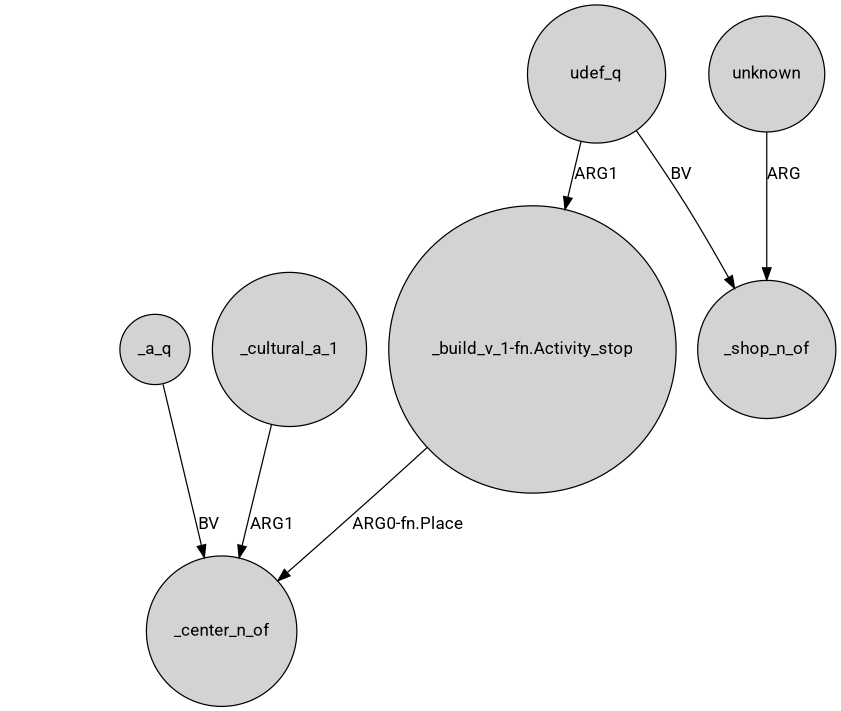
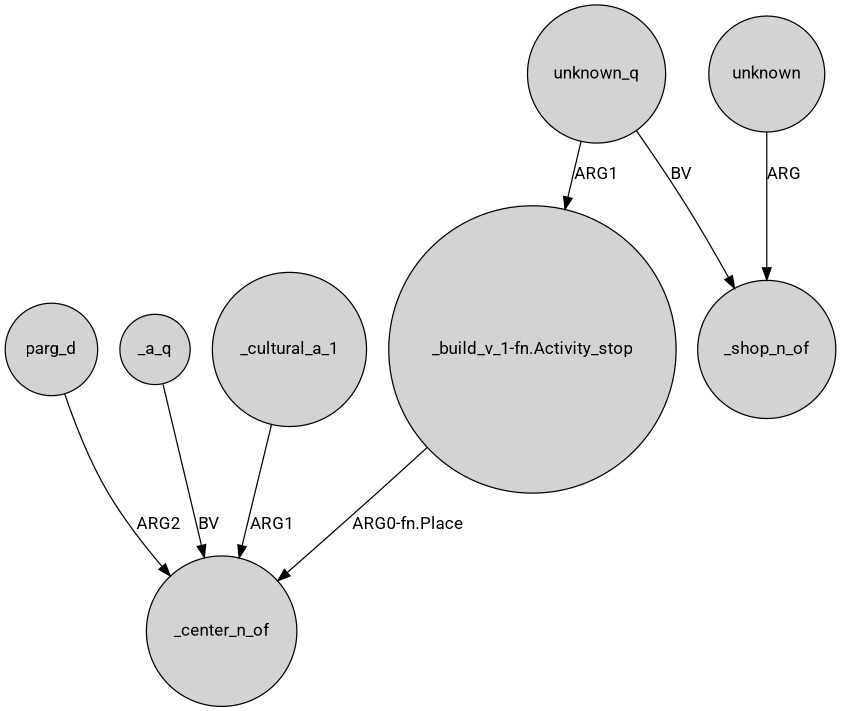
node "udef_q": label "udef_q" -> "unknown_q"
node "parg_d": added
